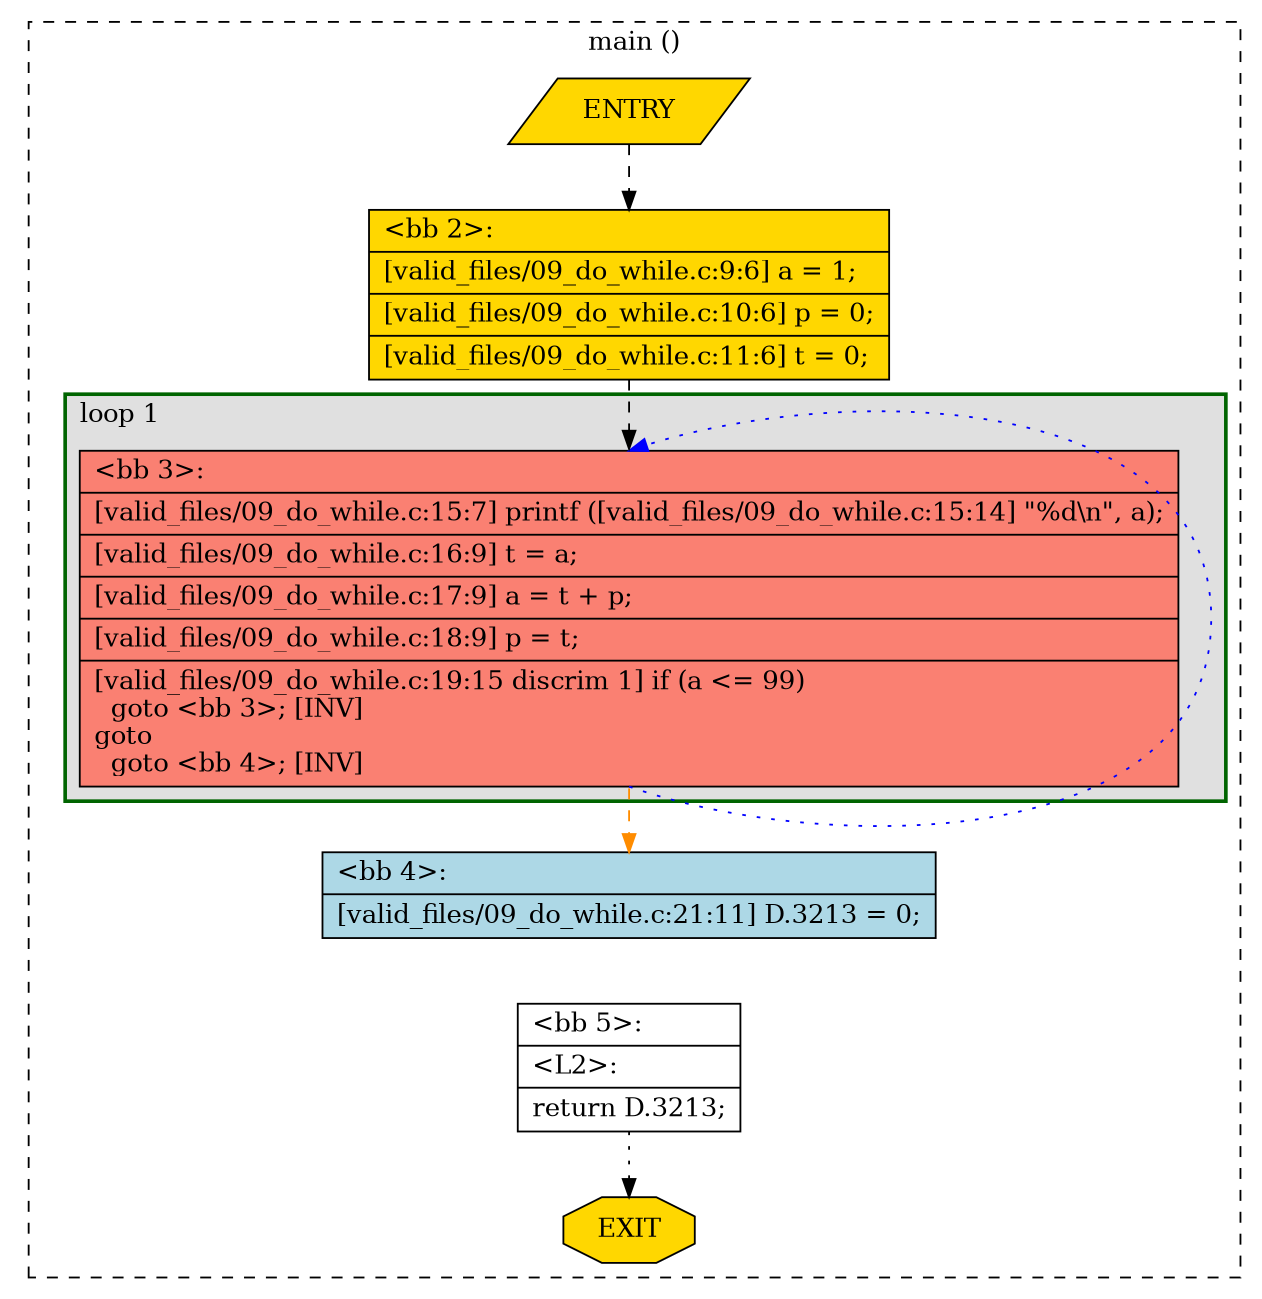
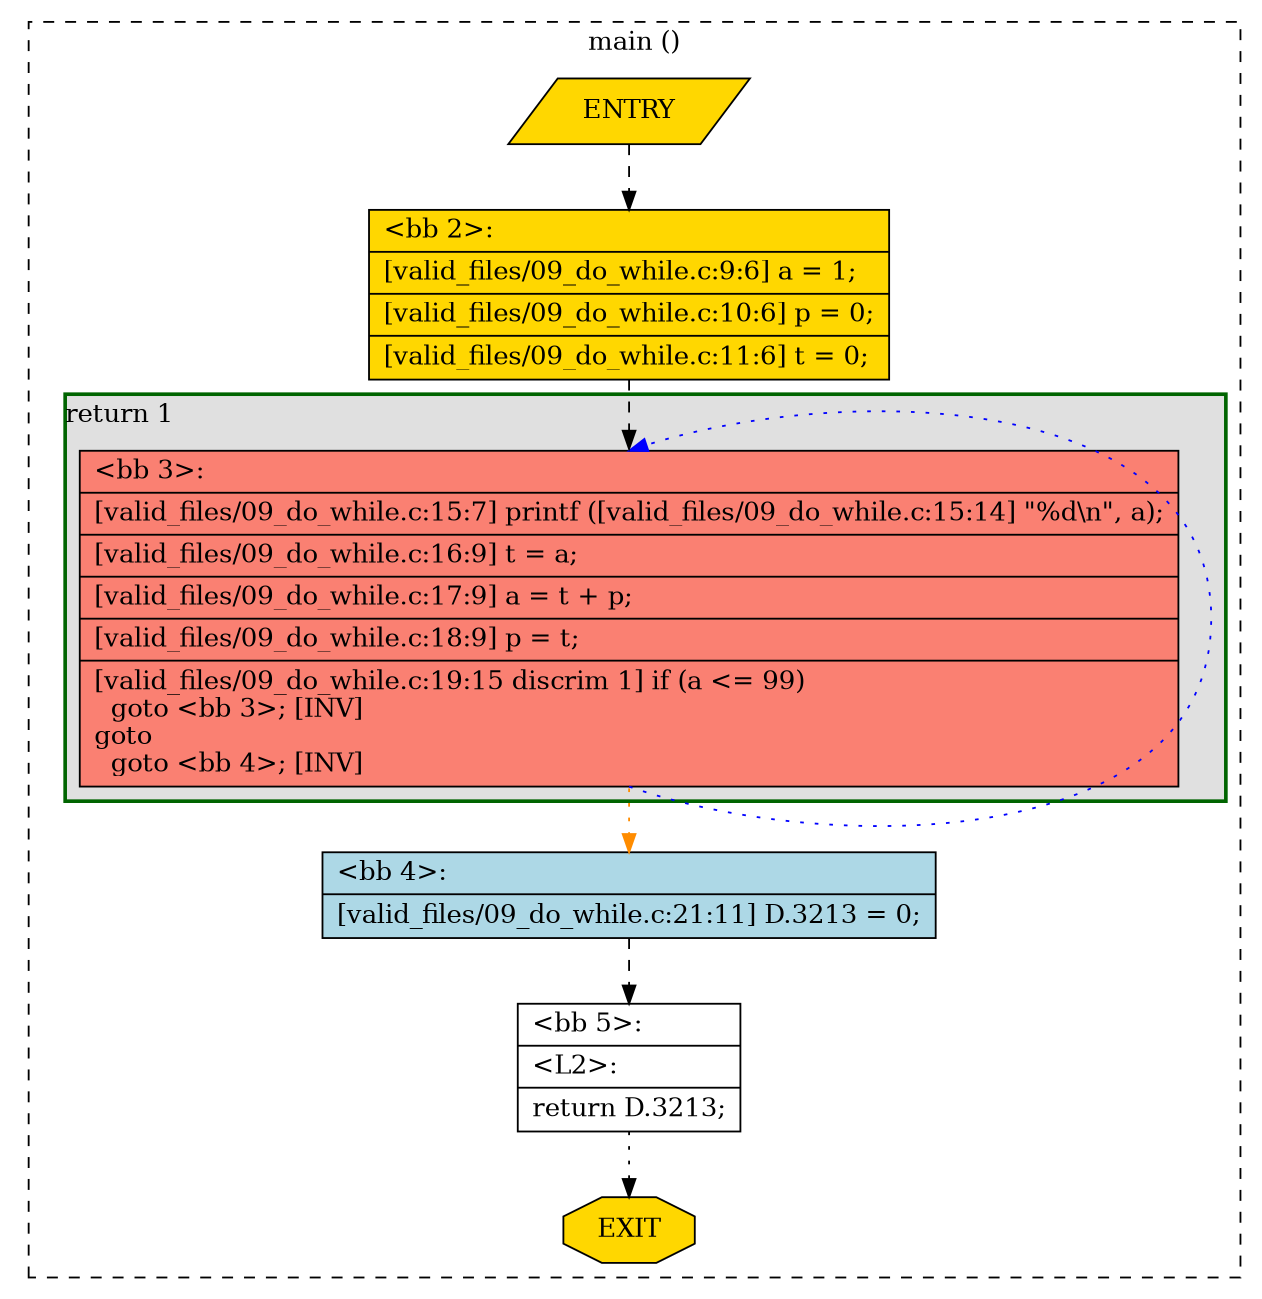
cluster "loop 1": label "loop 1" -> "return 1"
edge "<bb 3>:" -> "<bb 4>:": style dashed -> dotted
edge "<bb 4>:" -> "<bb 5>:": added
